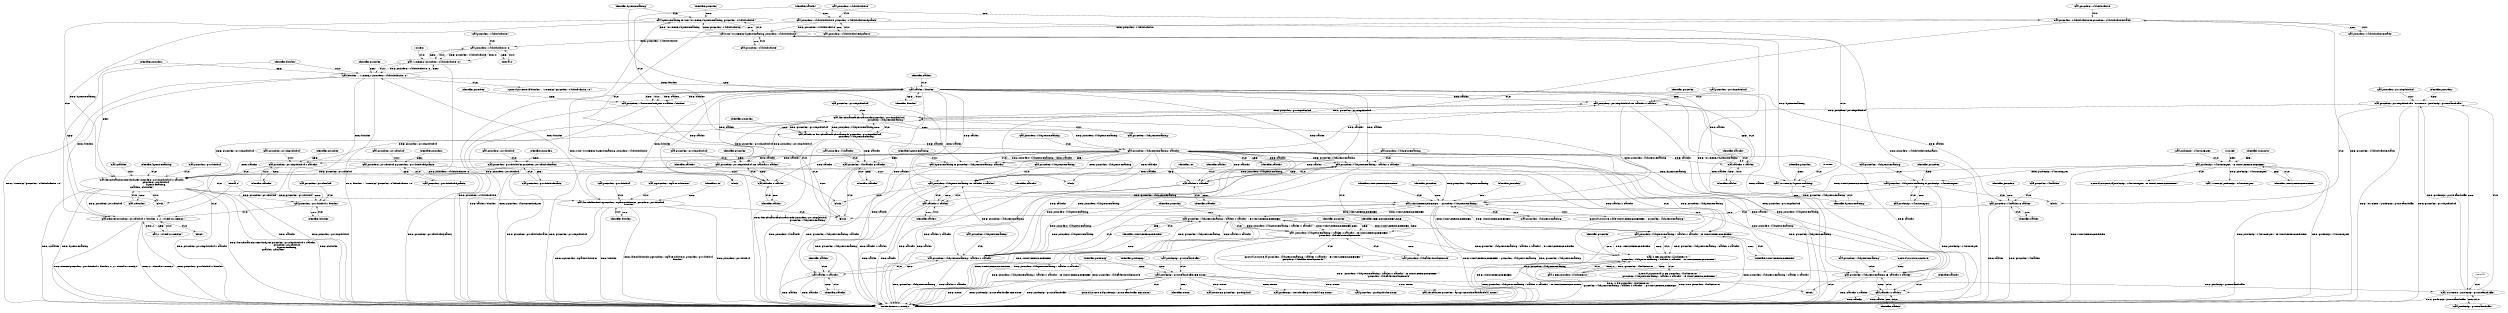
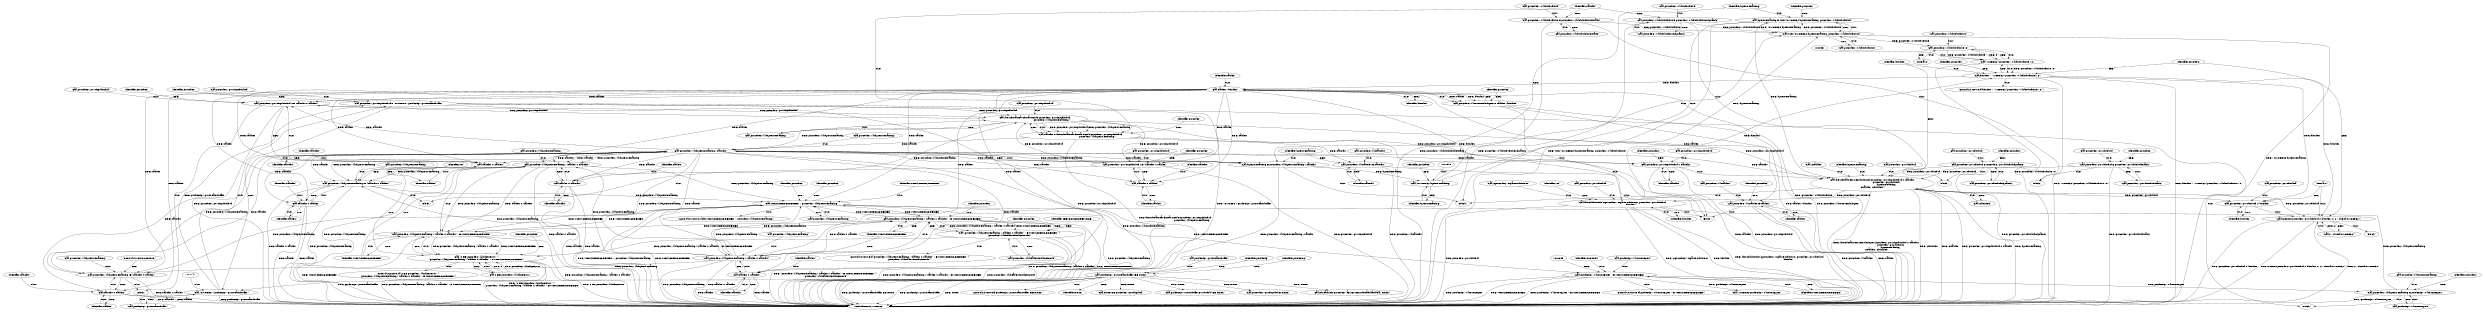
edge "(Identifier,num_mbs)" -> "(Call,ps_dec_ip->u4_num_Bytes <= MIN_START_CODE_LEN)": label "CFG: " -> "AST: "
edge "(Call,ps_dec_ip->u4_num_Bytes <= MIN_START_CODE_LEN)" -> "(Call,MIN_START_CODE_LEN < ps_codec->i4_bytes_remaining)": reversed
